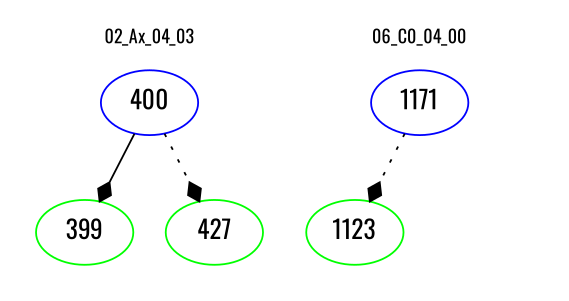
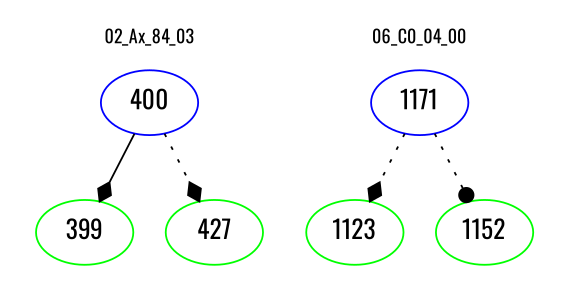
cluster "02_Ax_04_03": label "02_Ax_04_03" -> "02_Ax_84_03"
node "1152": added
